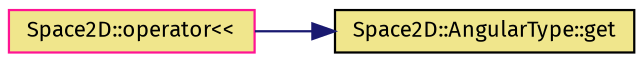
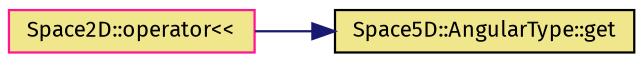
node "Space2D::AngularType::get": label "Space2D::AngularType::get" -> "Space5D::AngularType::get"
